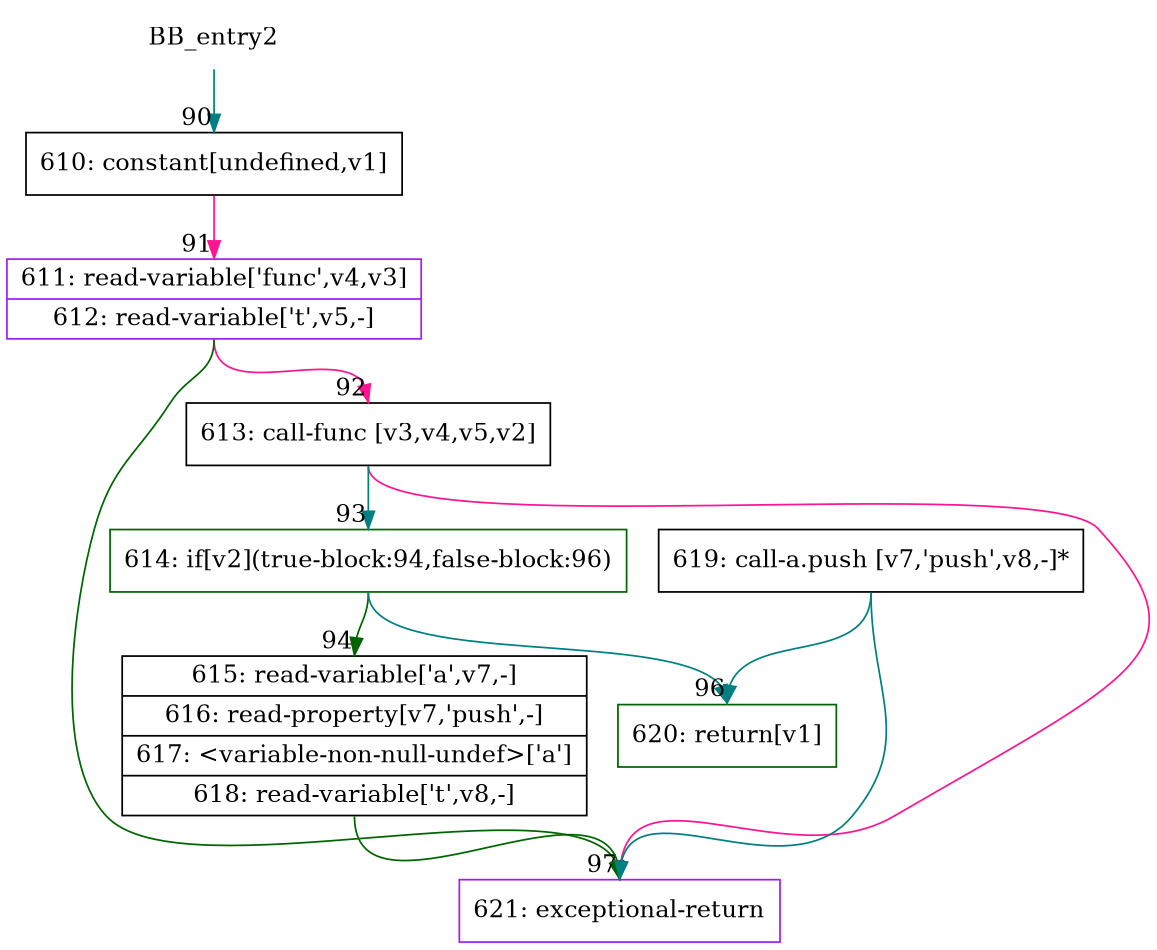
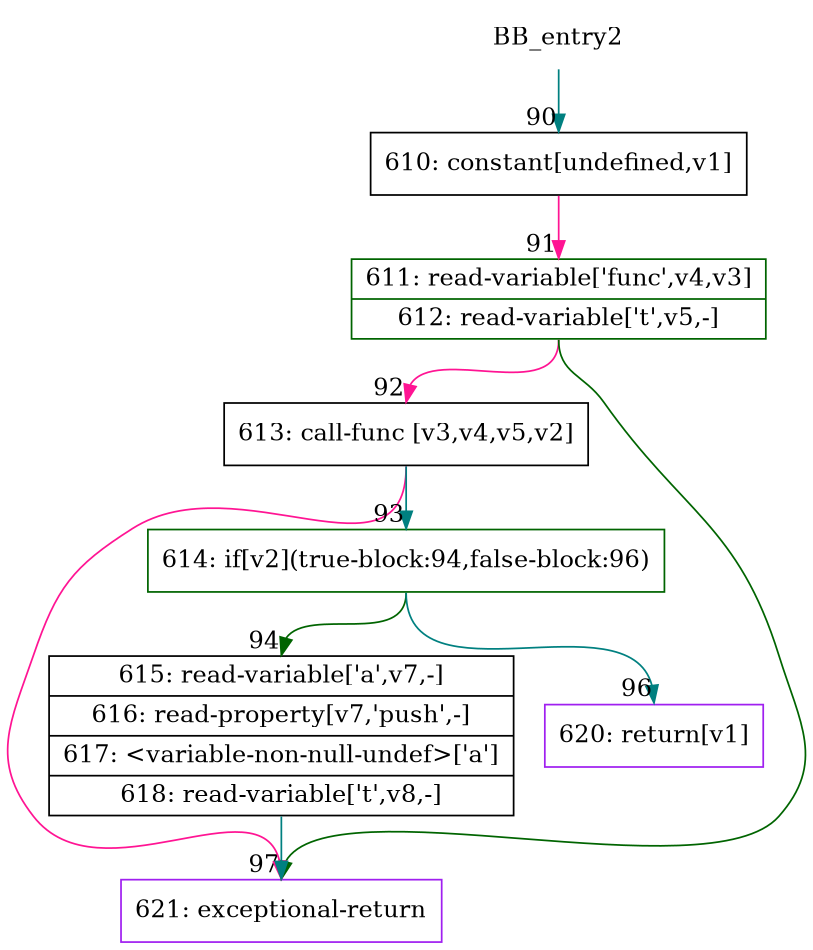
node "611: read-variable['func',v4,v3]": color purple -> darkgreen
node "619: call-a.push [v7,'push',v8,-]*": removed
node "620: return[v1]": color darkgreen -> purple
edge "615: read-variable['a',v7,-]" -> "621: exceptional-return": color darkgreen -> teal
